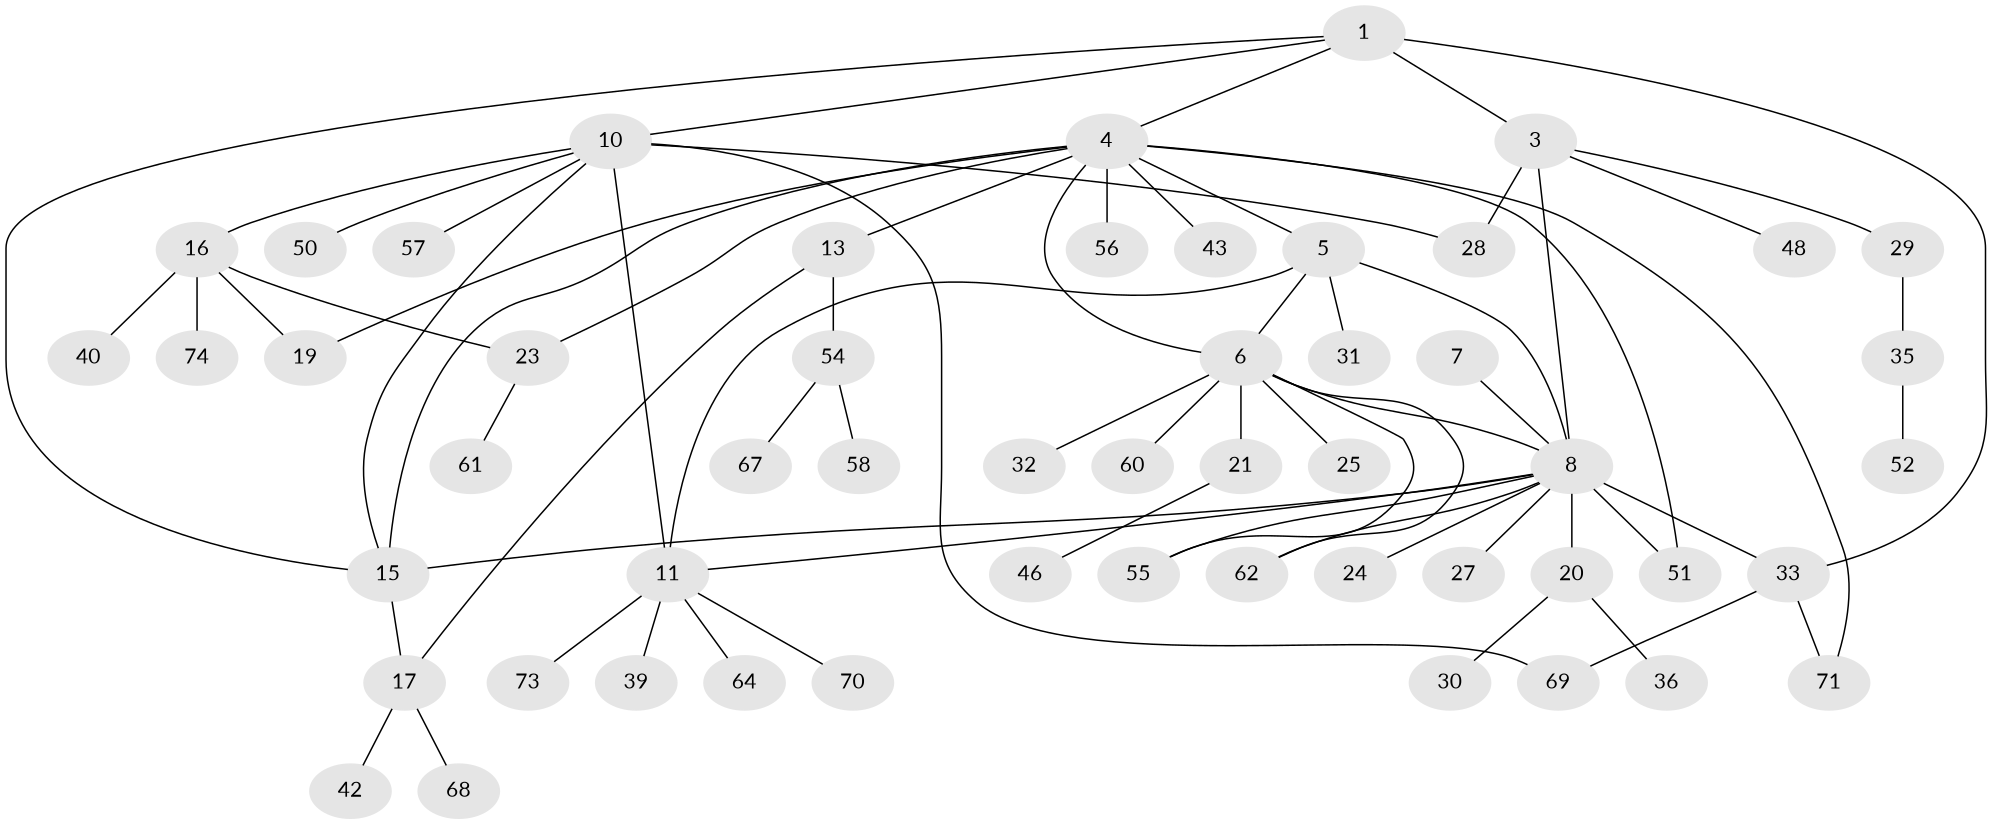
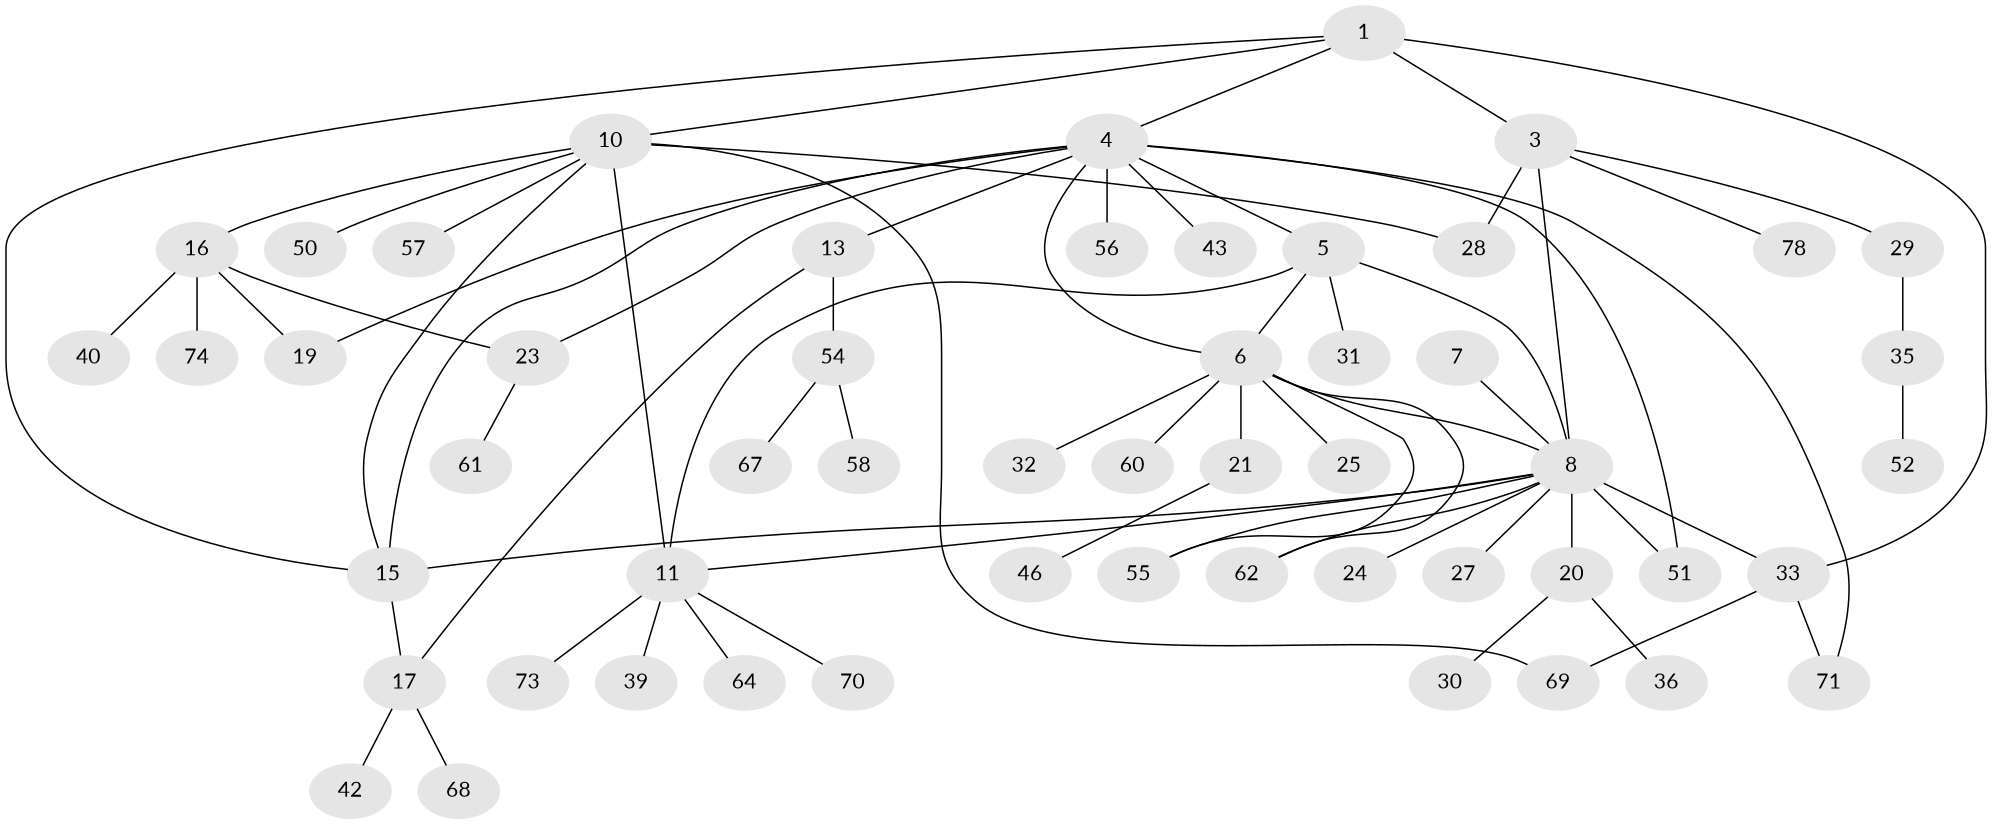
node "48": label "48" -> "78"
